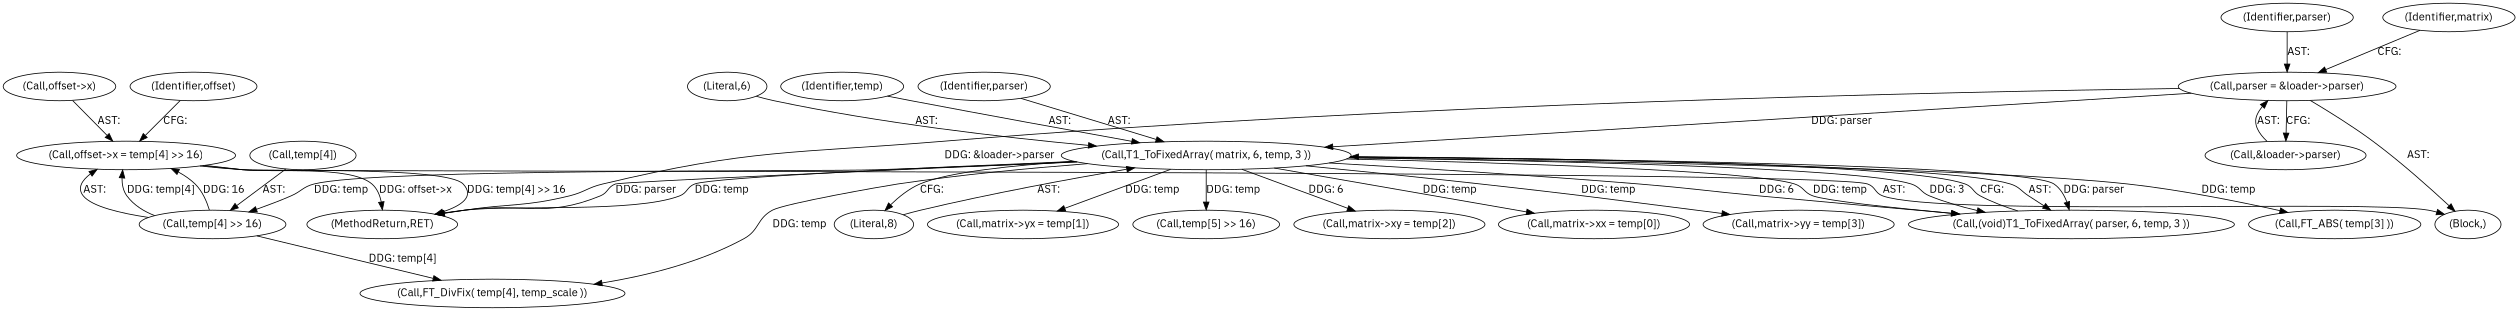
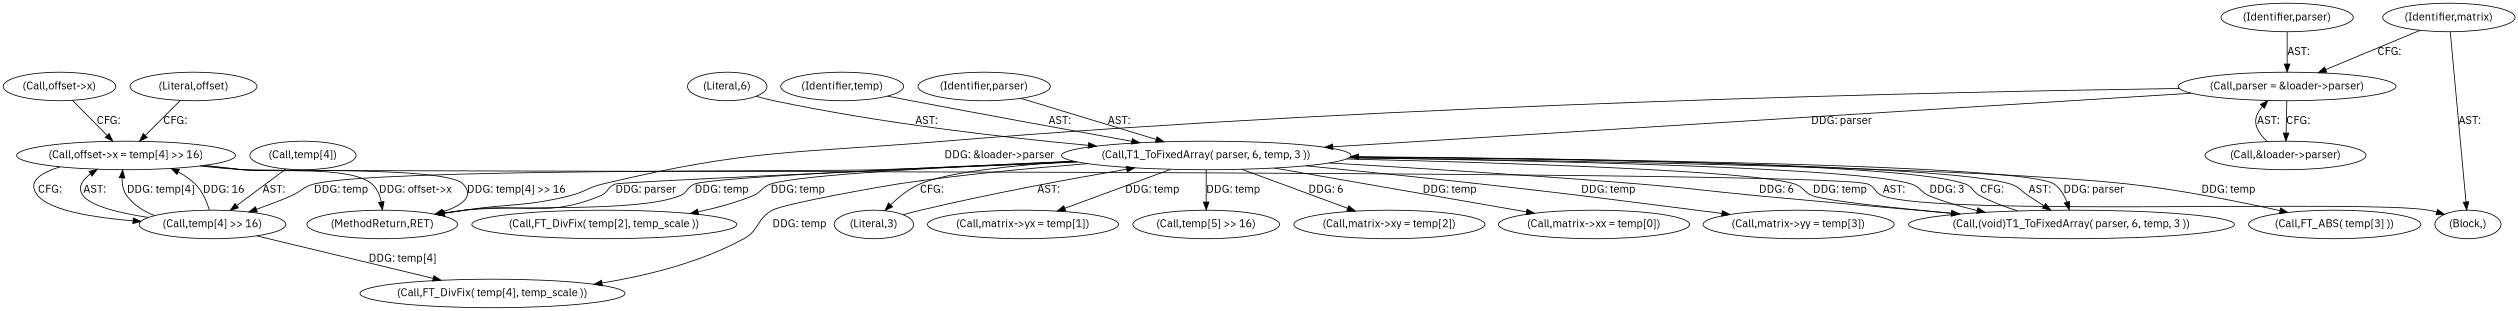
node "(Identifier,offset)": label "(Identifier,offset)" -> "(Literal,offset)"
edge "(Call,offset->x)" -> "(Call,offset->x = temp[4] >> 16)": label "AST: " -> "CFG: "
edge "(Call,parser = &loader->parser)" -> "(Block,)": now "(Identifier,matrix)" -> "(Block,)"
node "(Call,T1_ToFixedArray( matrix, 6, temp, 3 ))": label "(Call,T1_ToFixedArray( matrix, 6, temp, 3 ))" -> "(Call,T1_ToFixedArray( parser, 6, temp, 3 ))"
edge "(Call,offset->x = temp[4] >> 16)" -> "(Call,temp[4] >> 16)": added, label "CFG:"
node "(Call,FT_DivFix( temp[2], temp_scale ))": added
node "(Literal,8)": label "(Literal,8)" -> "(Literal,3)"
